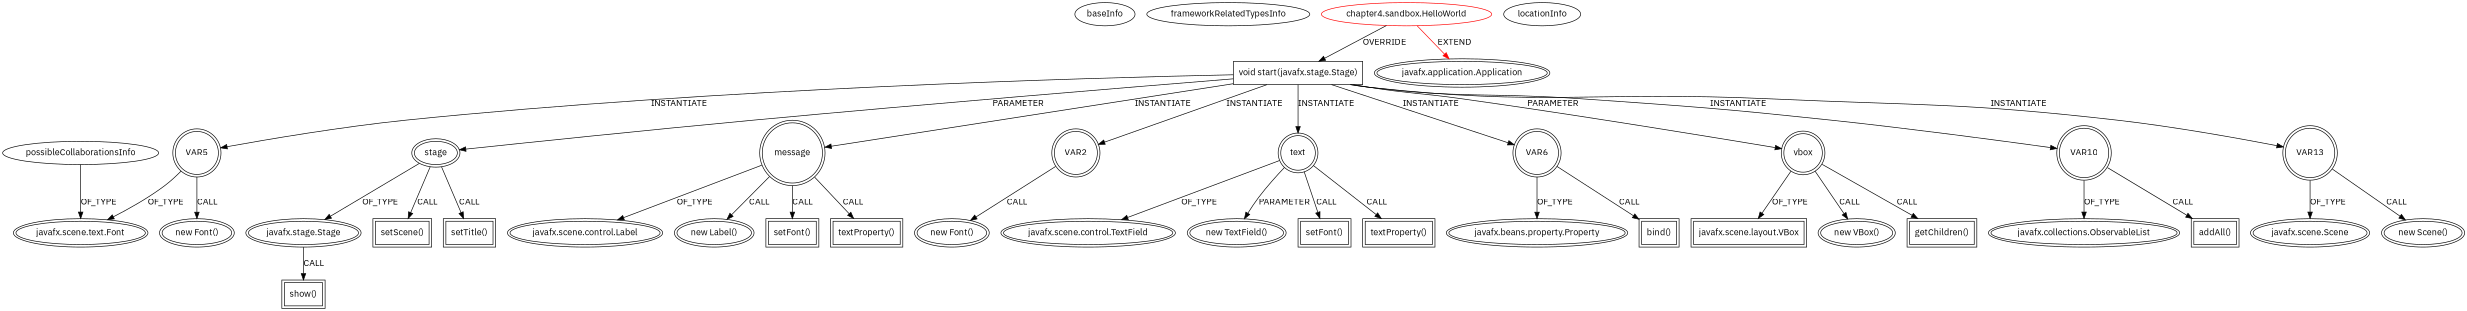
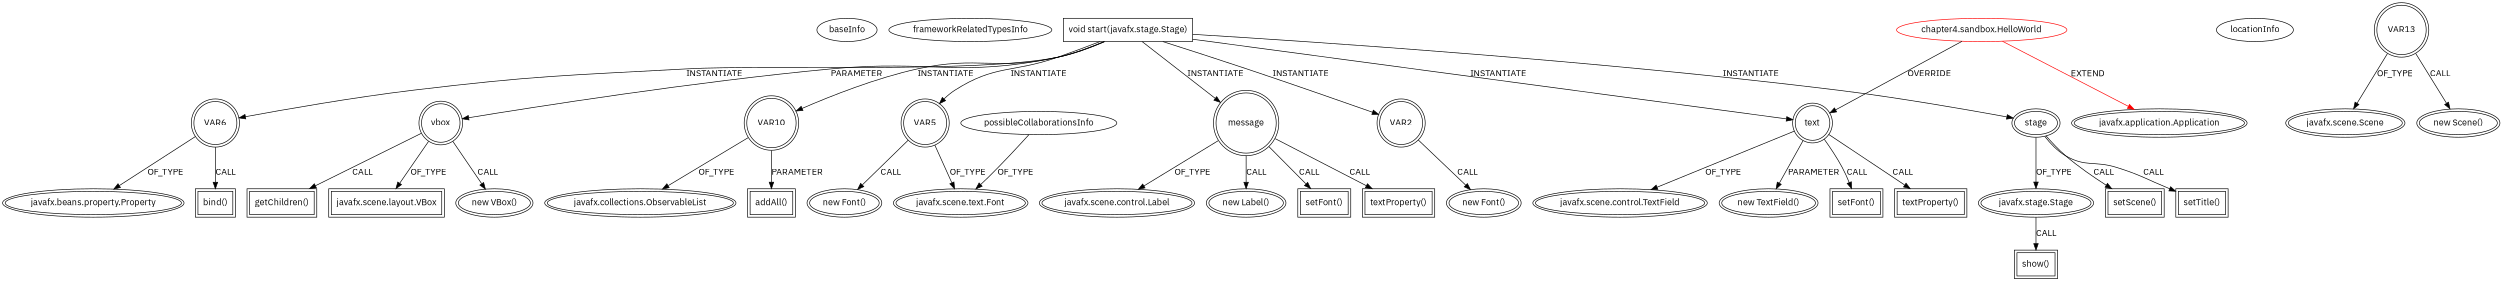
edge "chapter4.sandbox.HelloWorld" -> "void start(javafx.stage.Stage)": now "chapter4.sandbox.HelloWorld" -> "text"
edge "void start(javafx.stage.Stage)" -> "VAR13": removed, label "INSTANTIATE"
edge "void start(javafx.stage.Stage)" -> "stage": label "PARAMETER" -> "INSTANTIATE"
edge "VAR10" -> "addAll()": label "CALL" -> "PARAMETER"
